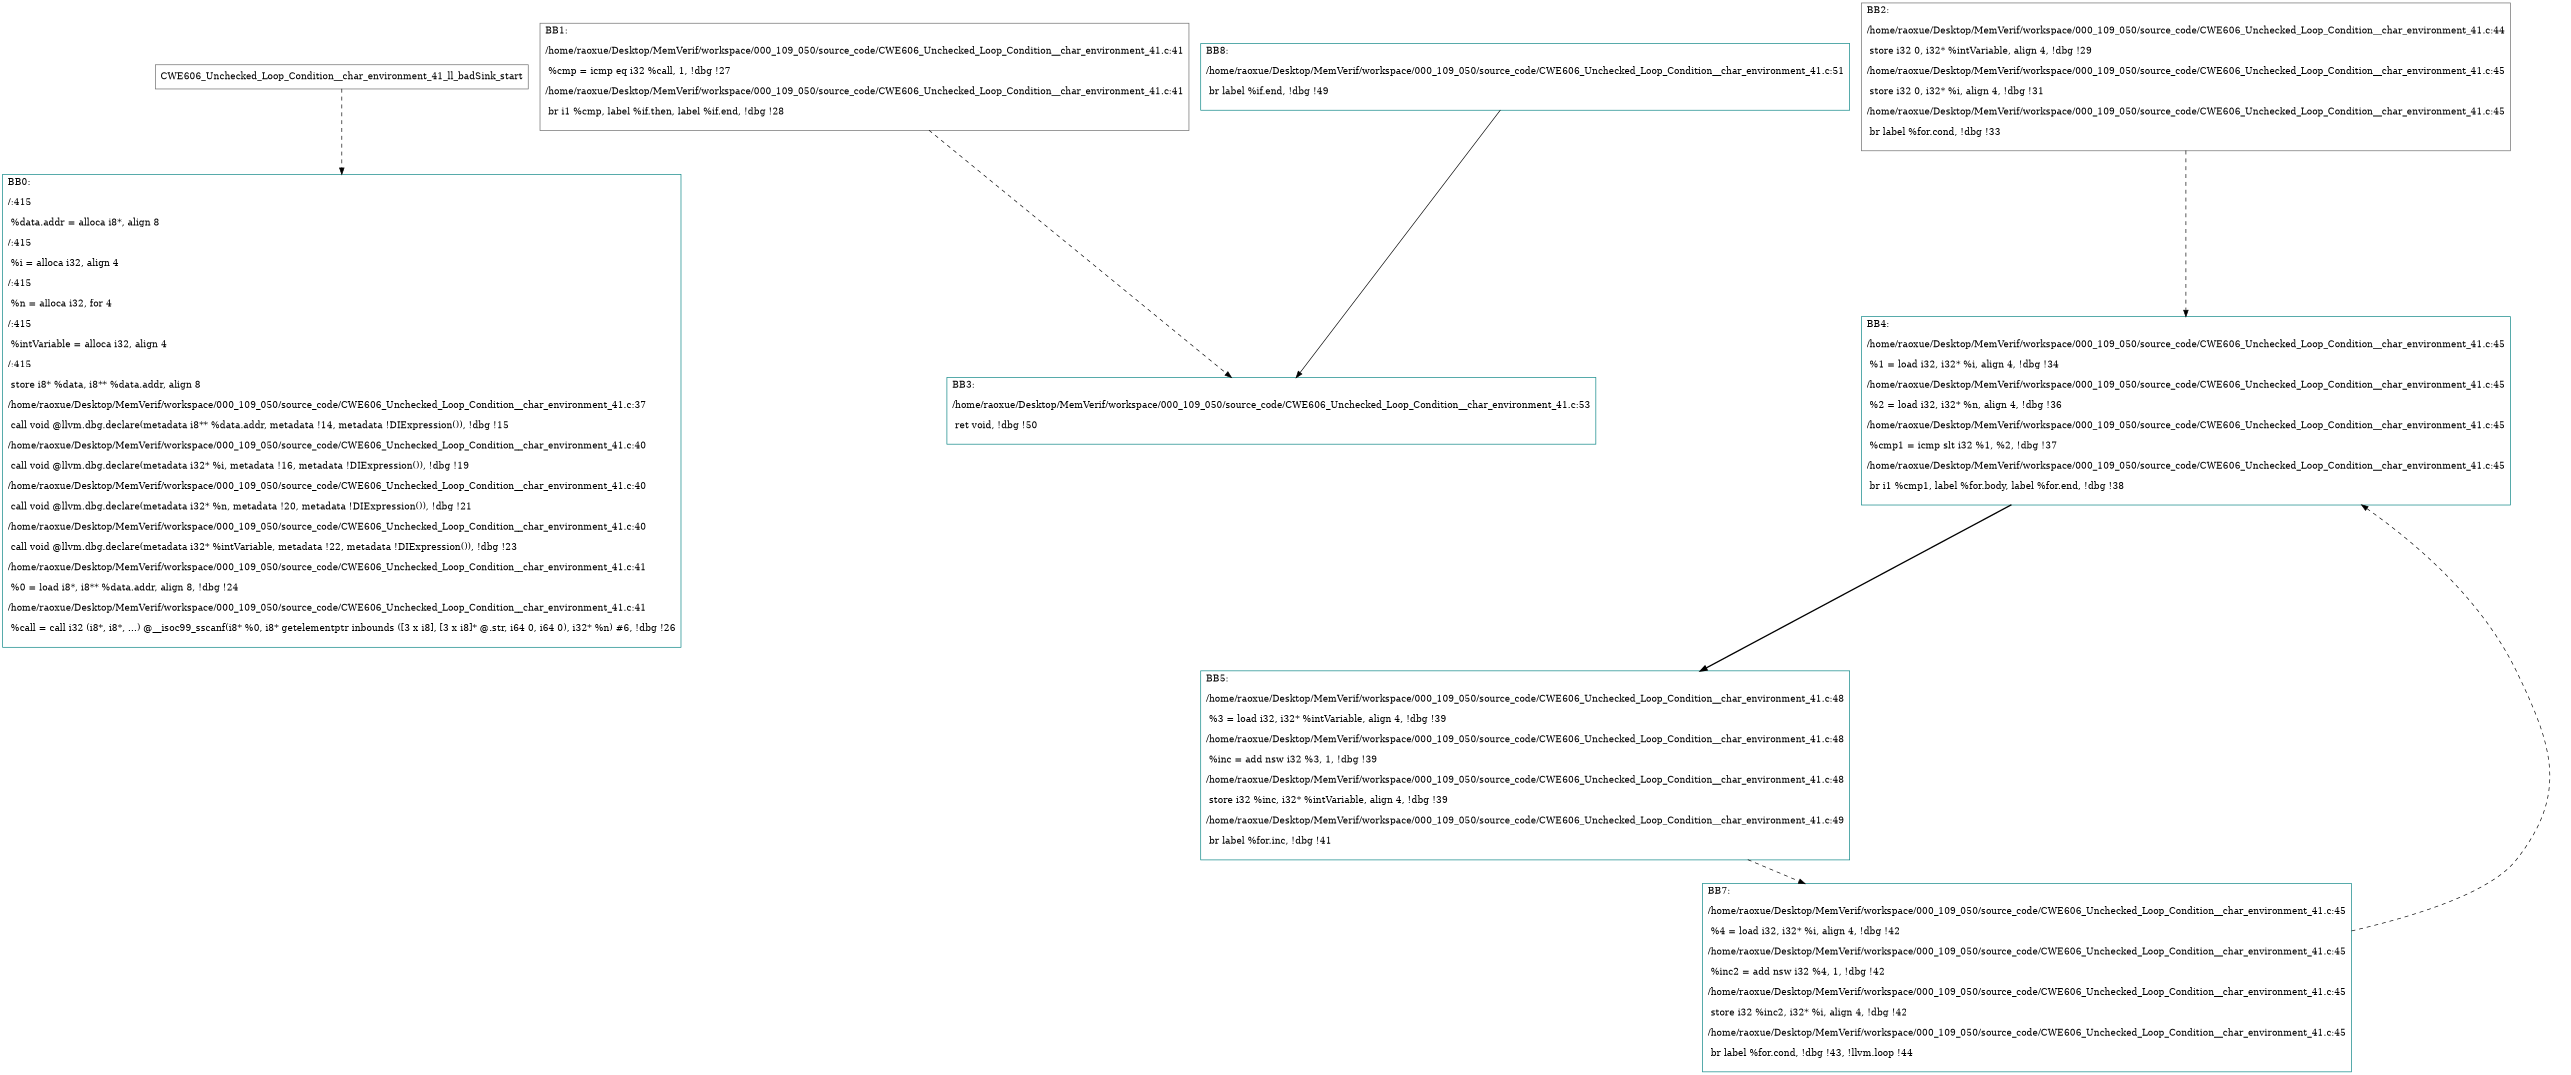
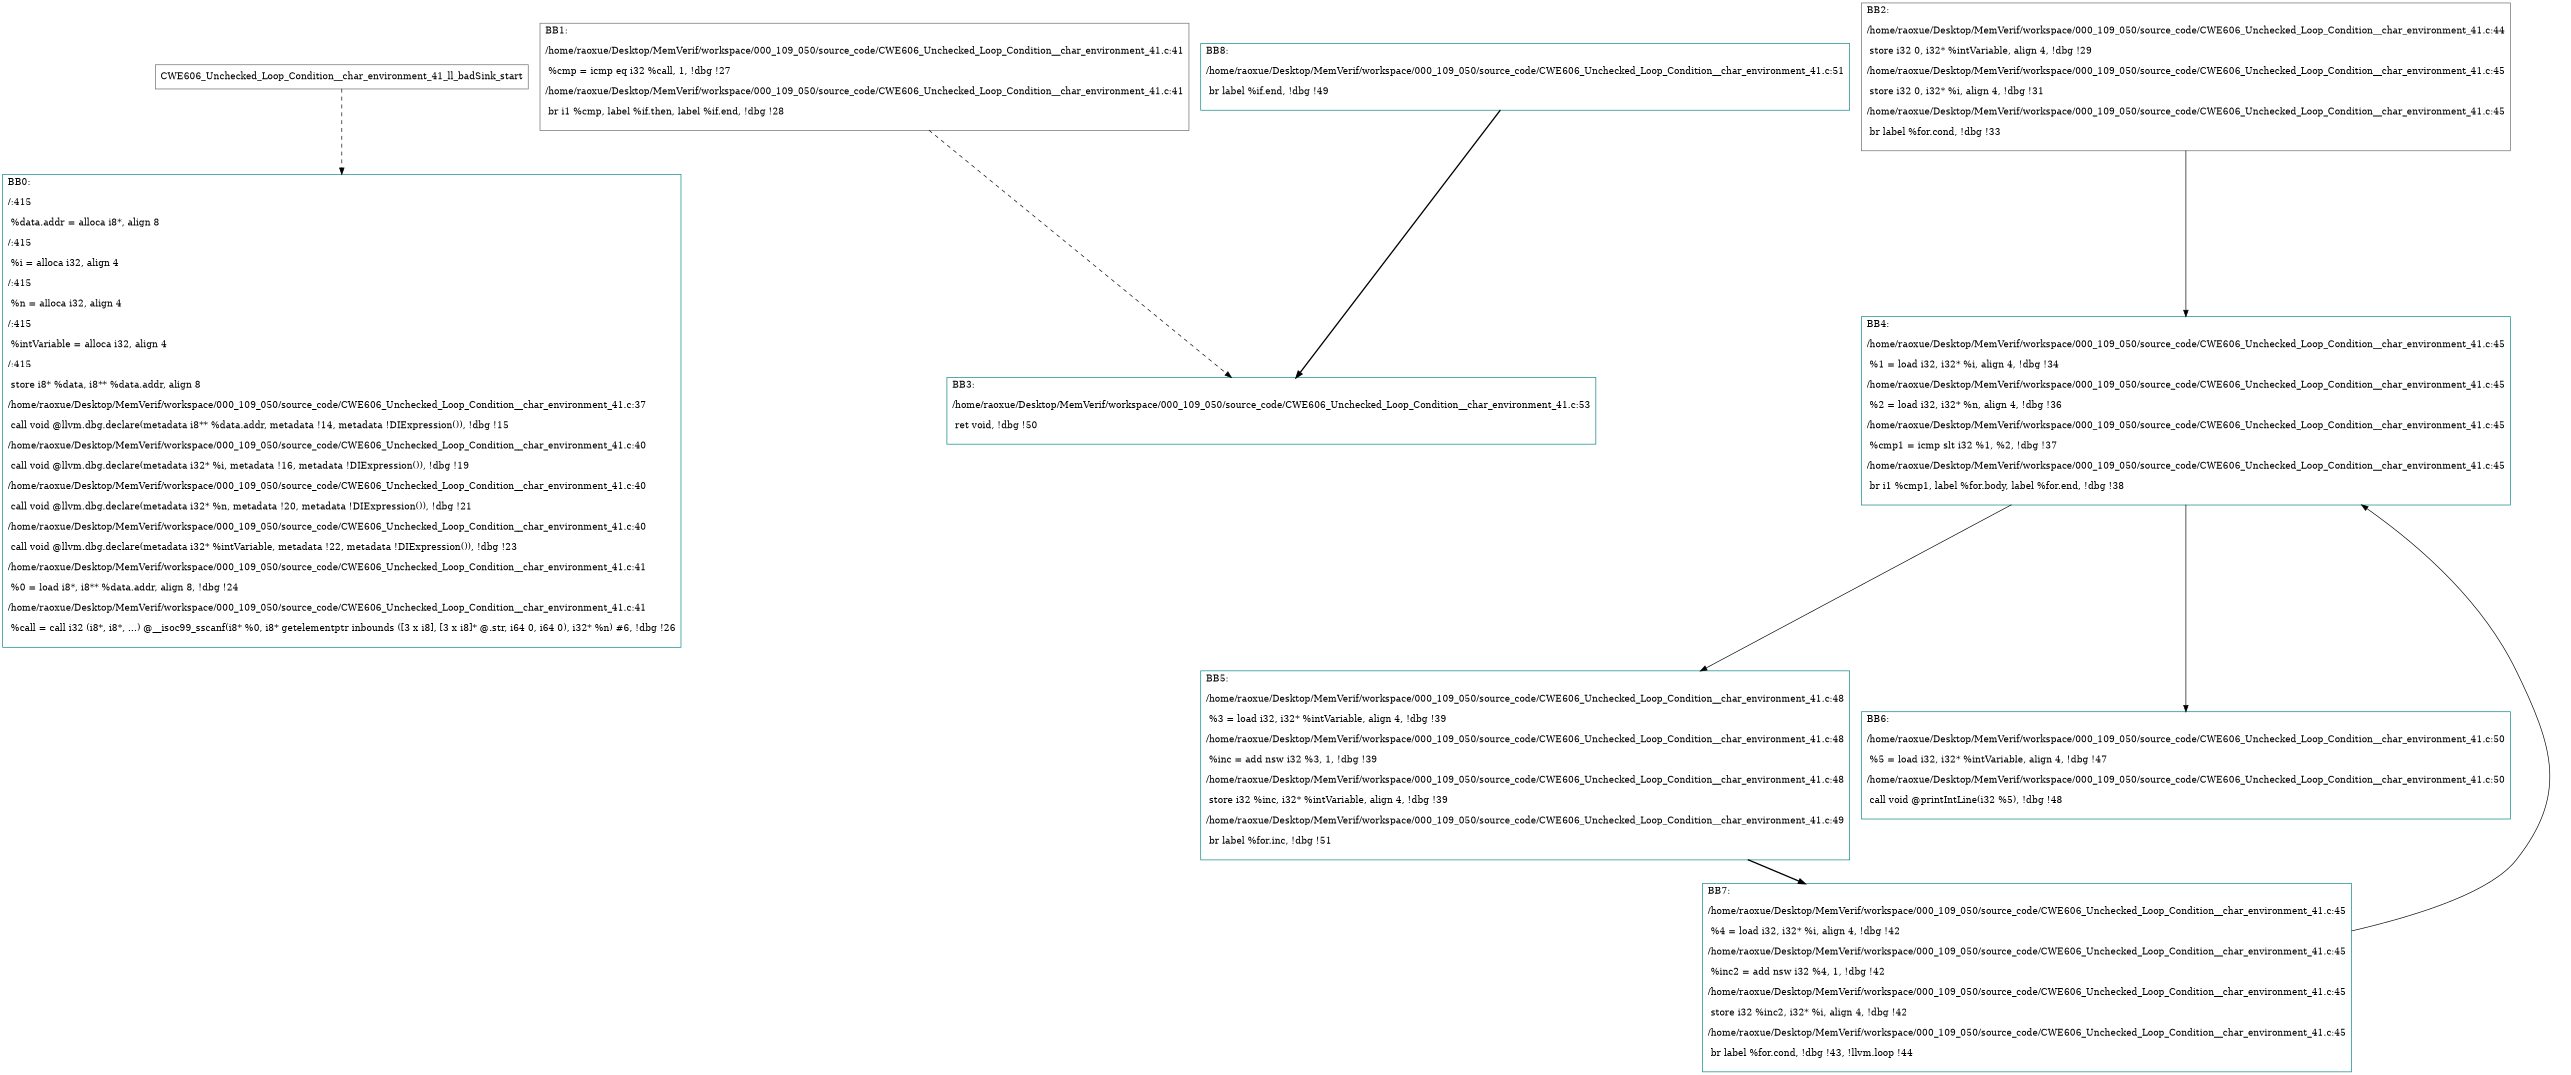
edge "BB2:" -> "BB4:": style dashed -> solid
edge "BB8:" -> "BB3:": style solid -> bold
node "BB0:": text "%n = alloca i32, for 4" -> "%n = alloca i32, align 4"
edge "BB4:" -> "BB5:": style bold -> solid
edge "BB7:" -> "BB4:": style dashed -> solid
node "BB6:": added
node "BB5:": text "br label %for.inc, !dbg !41" -> "br label %for.inc, !dbg !51"
edge "BB5:" -> "BB7:": style dashed -> bold
